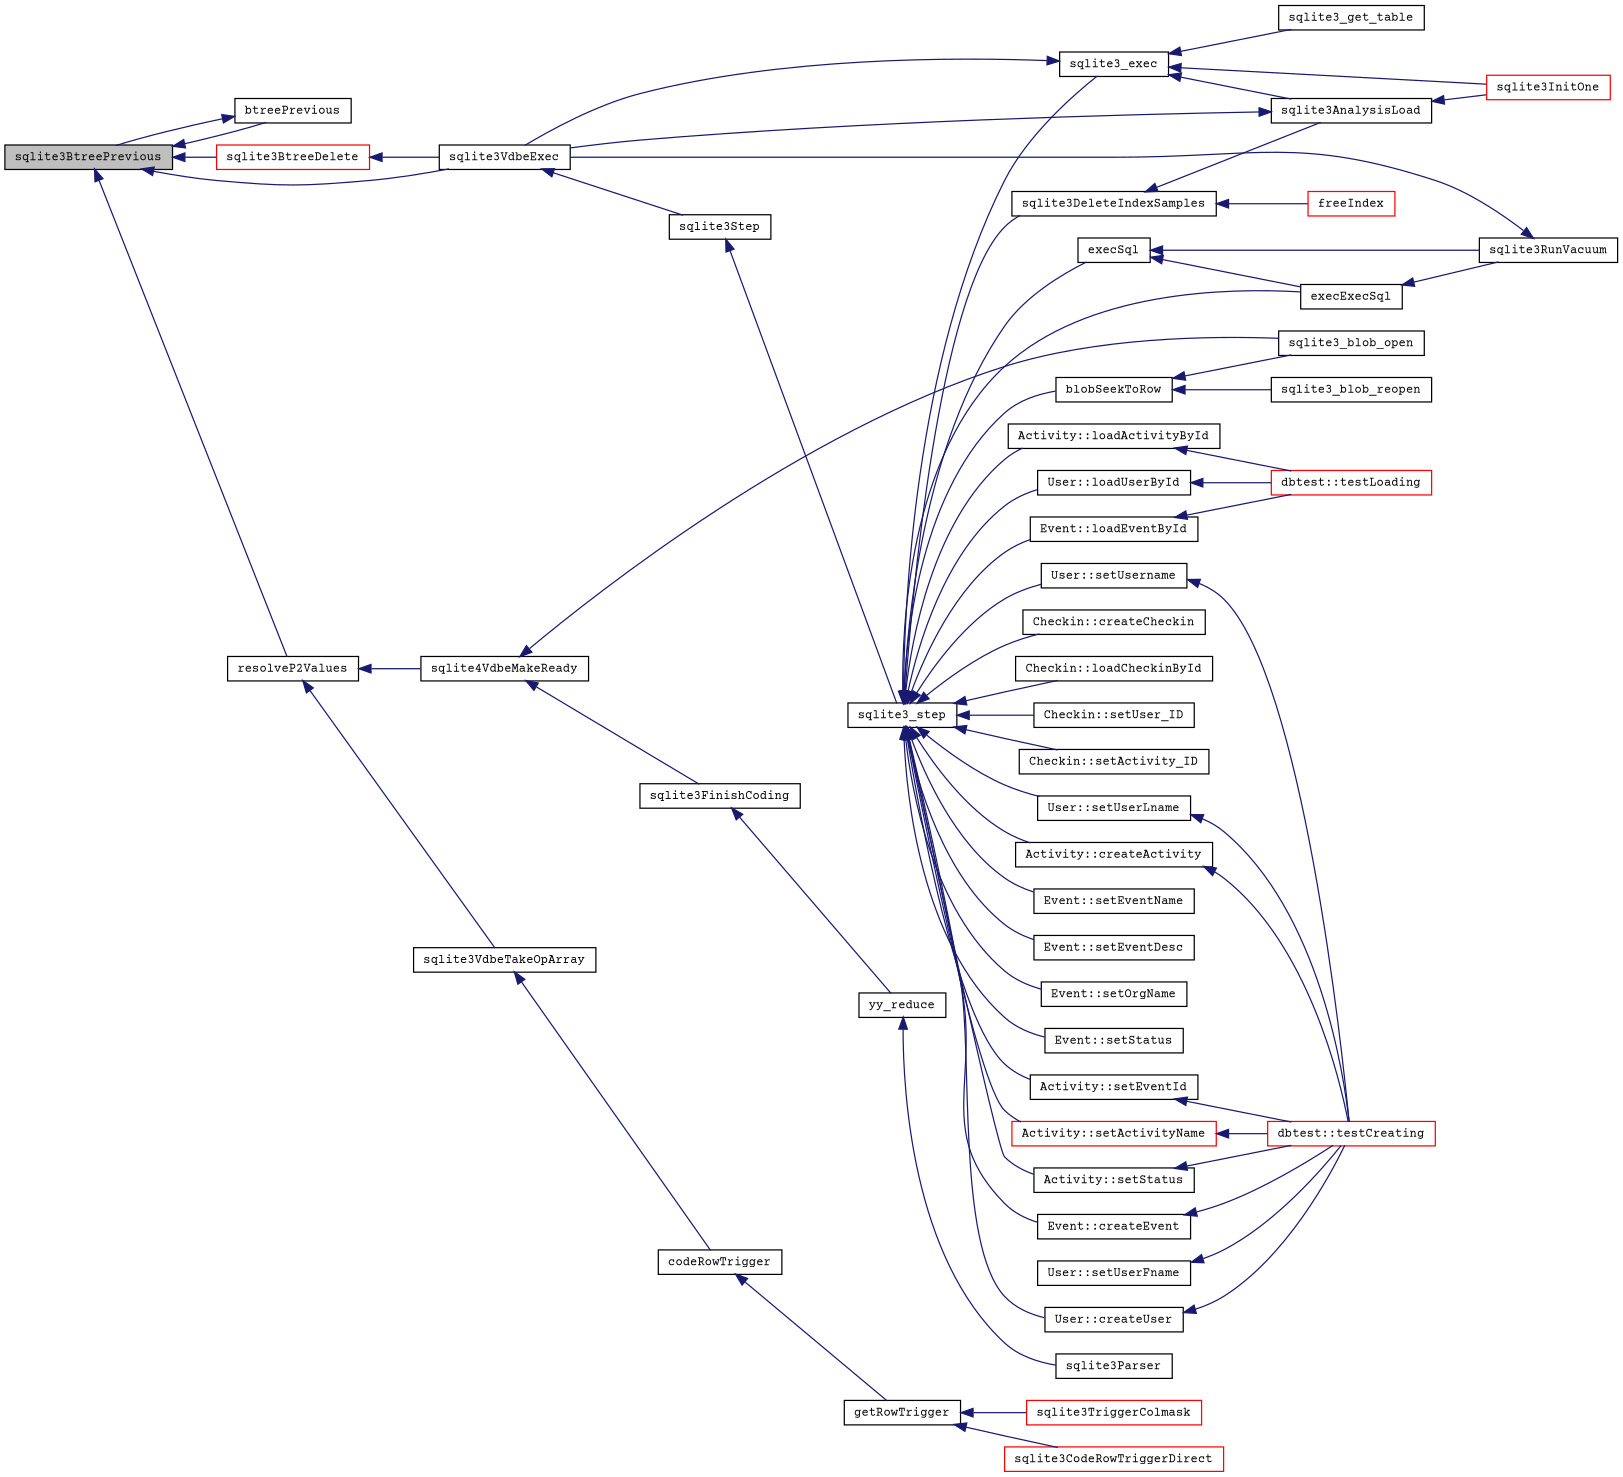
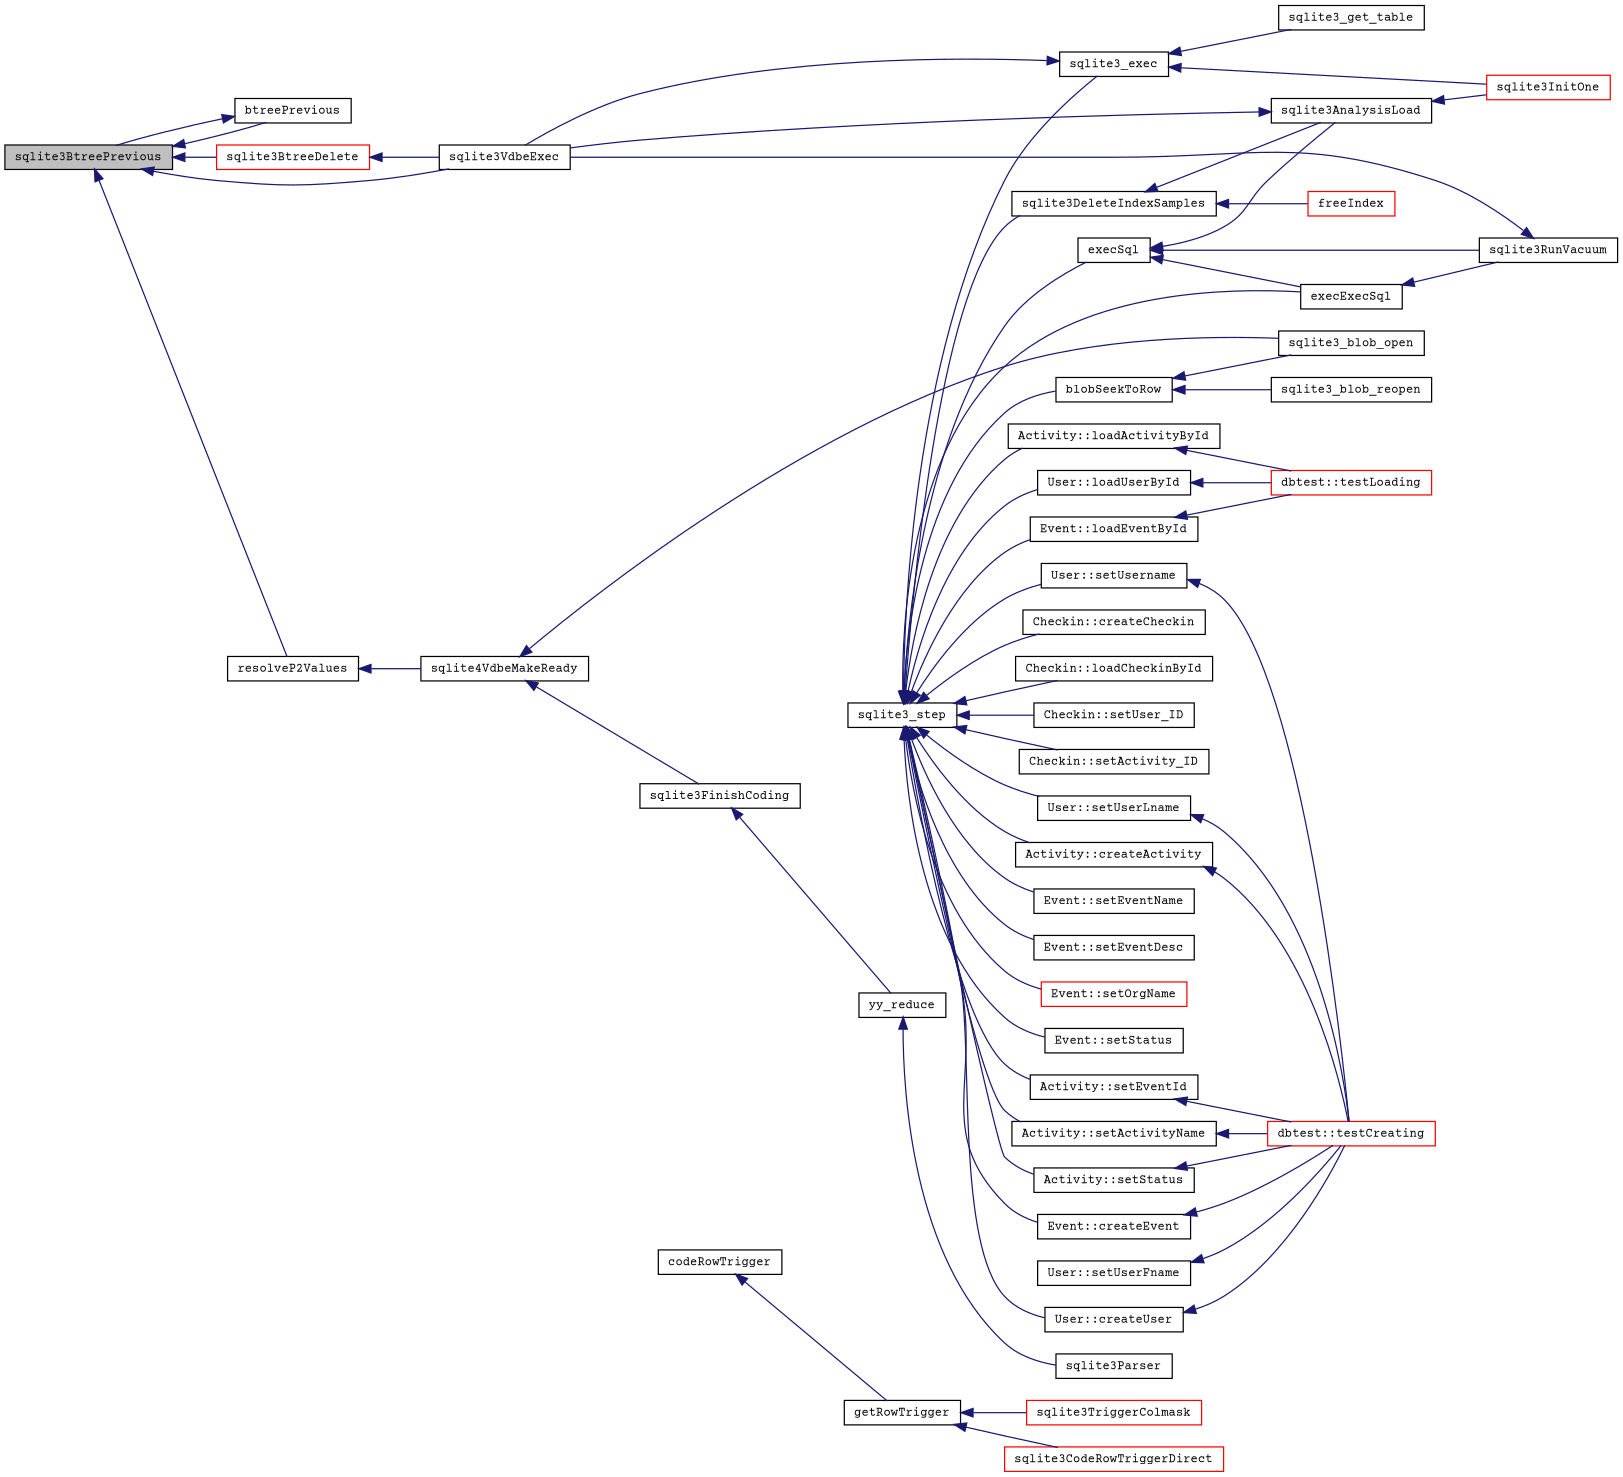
edge "sqlite3AnalysisLoad" -> "sqlite3_exec": now "sqlite3AnalysisLoad" -> "execSql"
node "sqlite3Step": removed
node "sqlite3VdbeTakeOpArray": removed
node "Event::setOrgName": color black -> red
node "Activity::setActivityName": color red -> black
